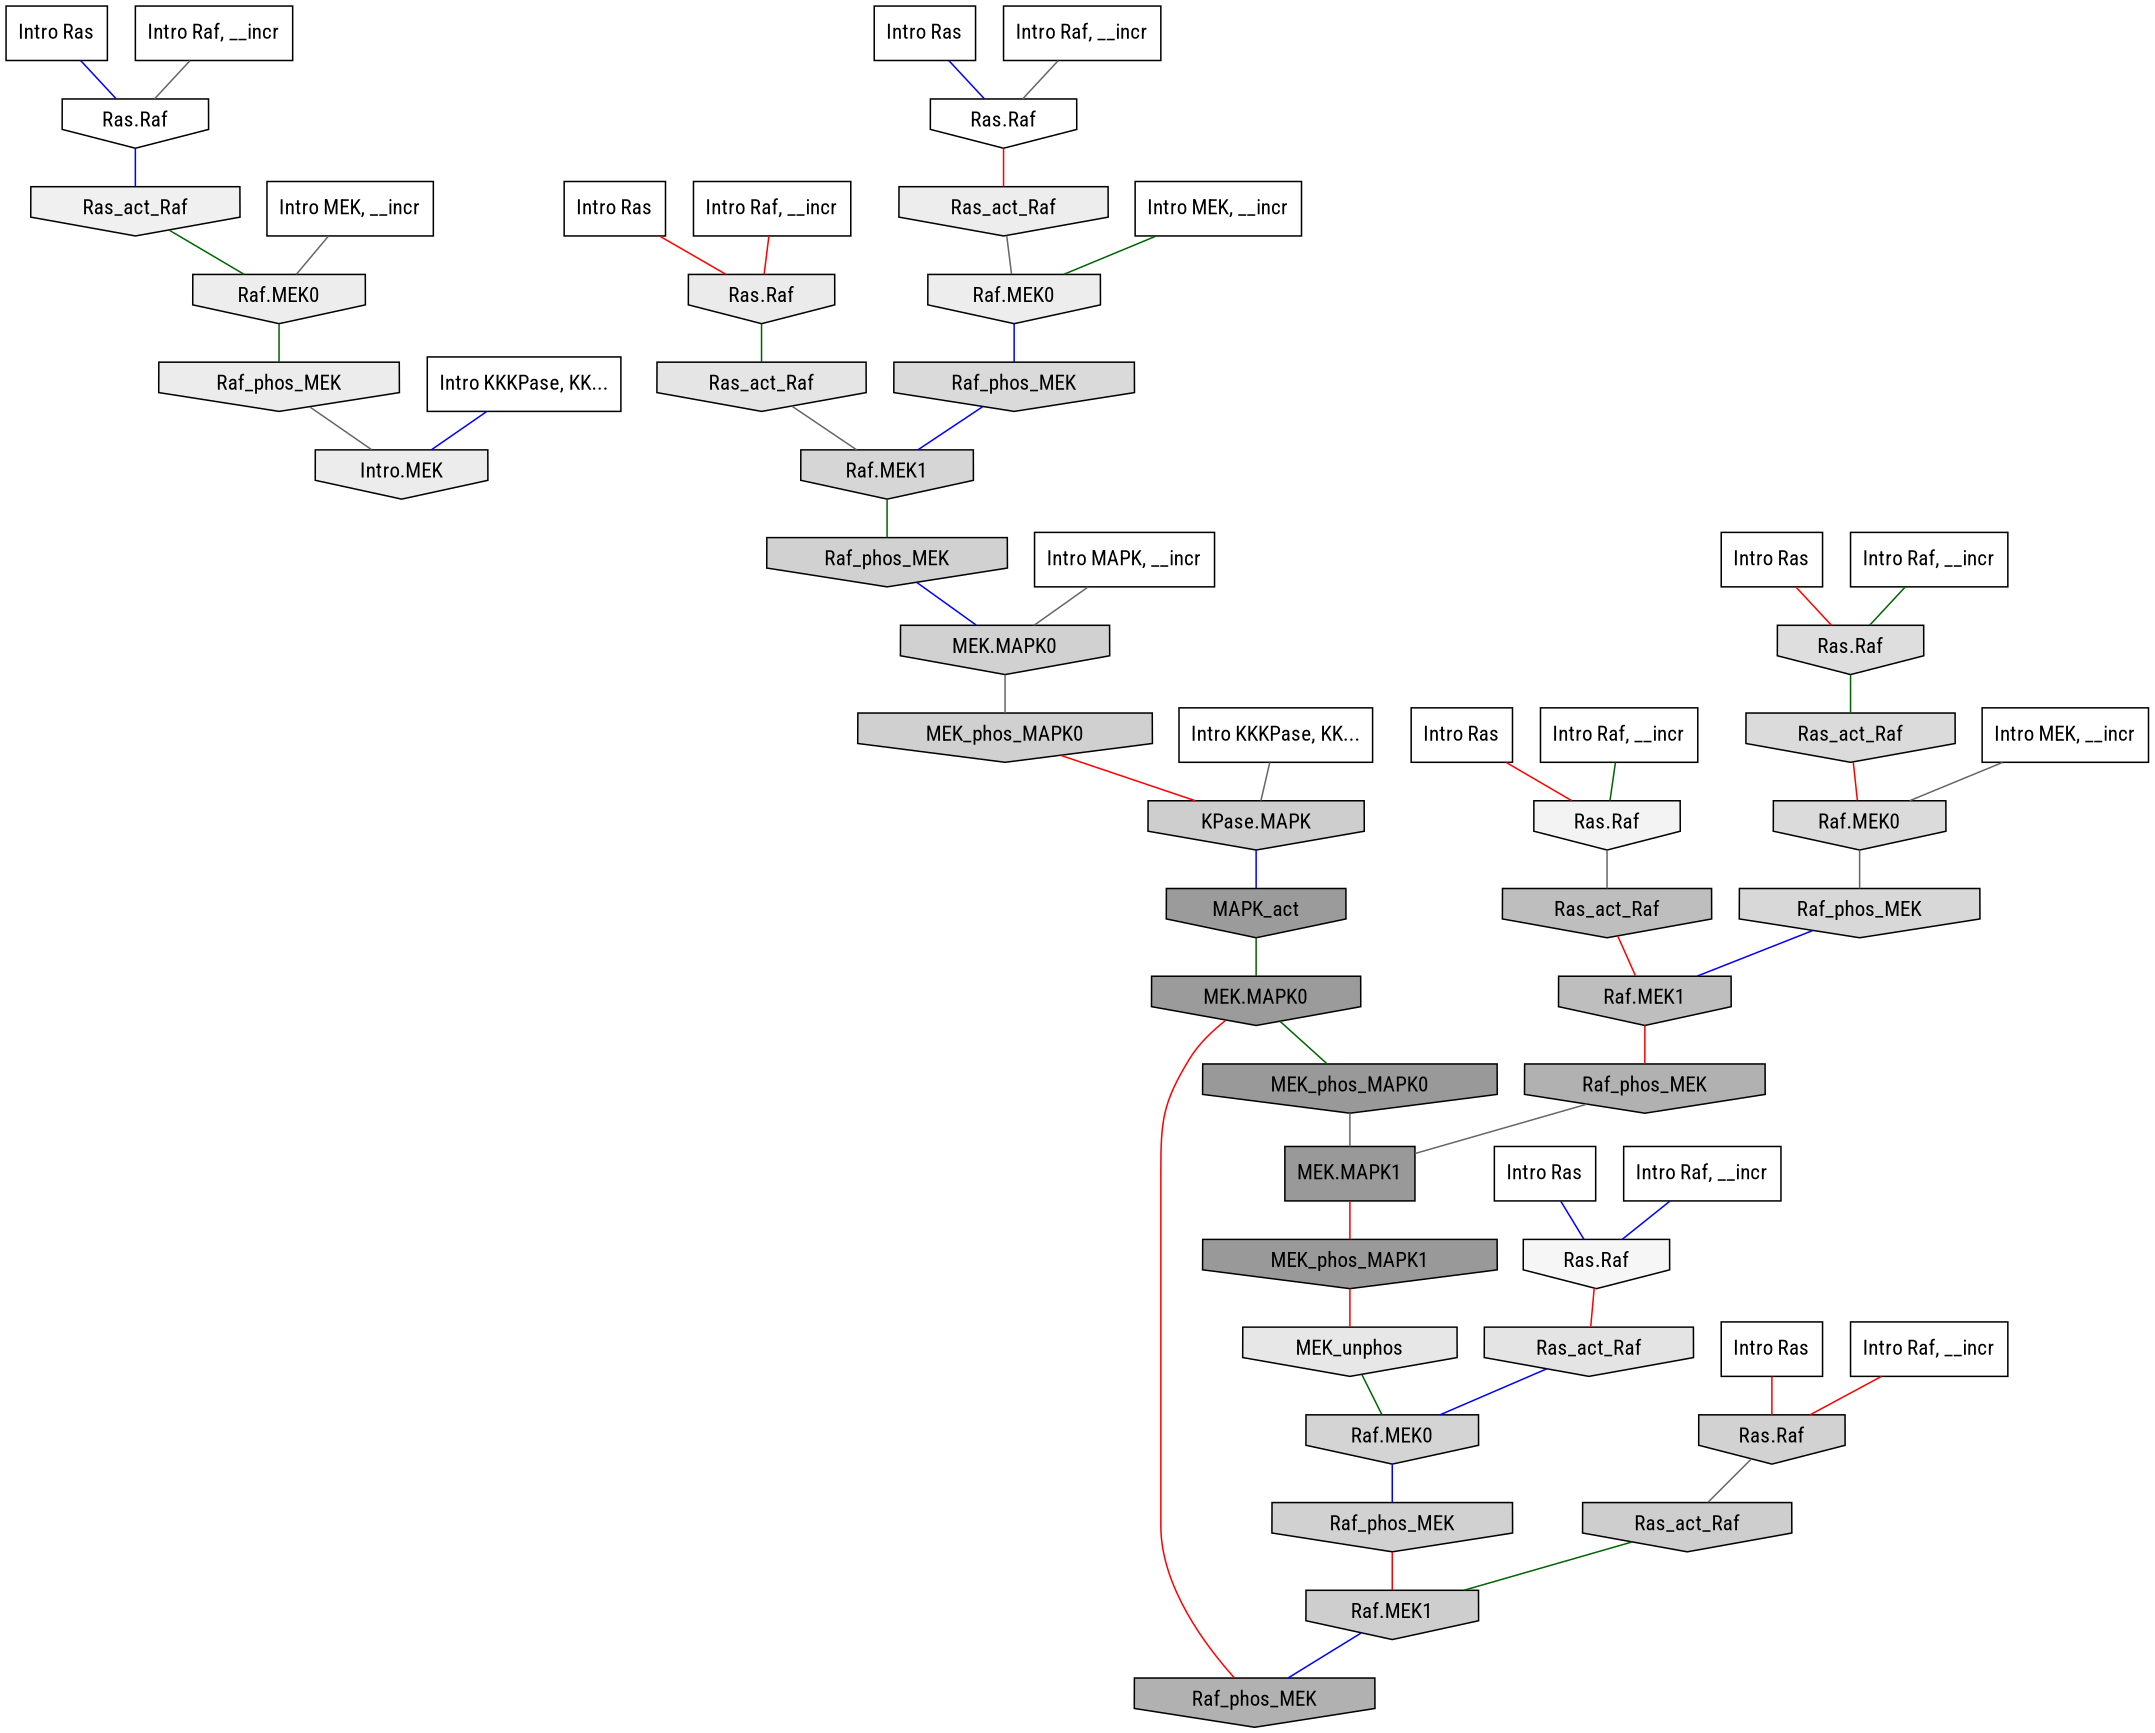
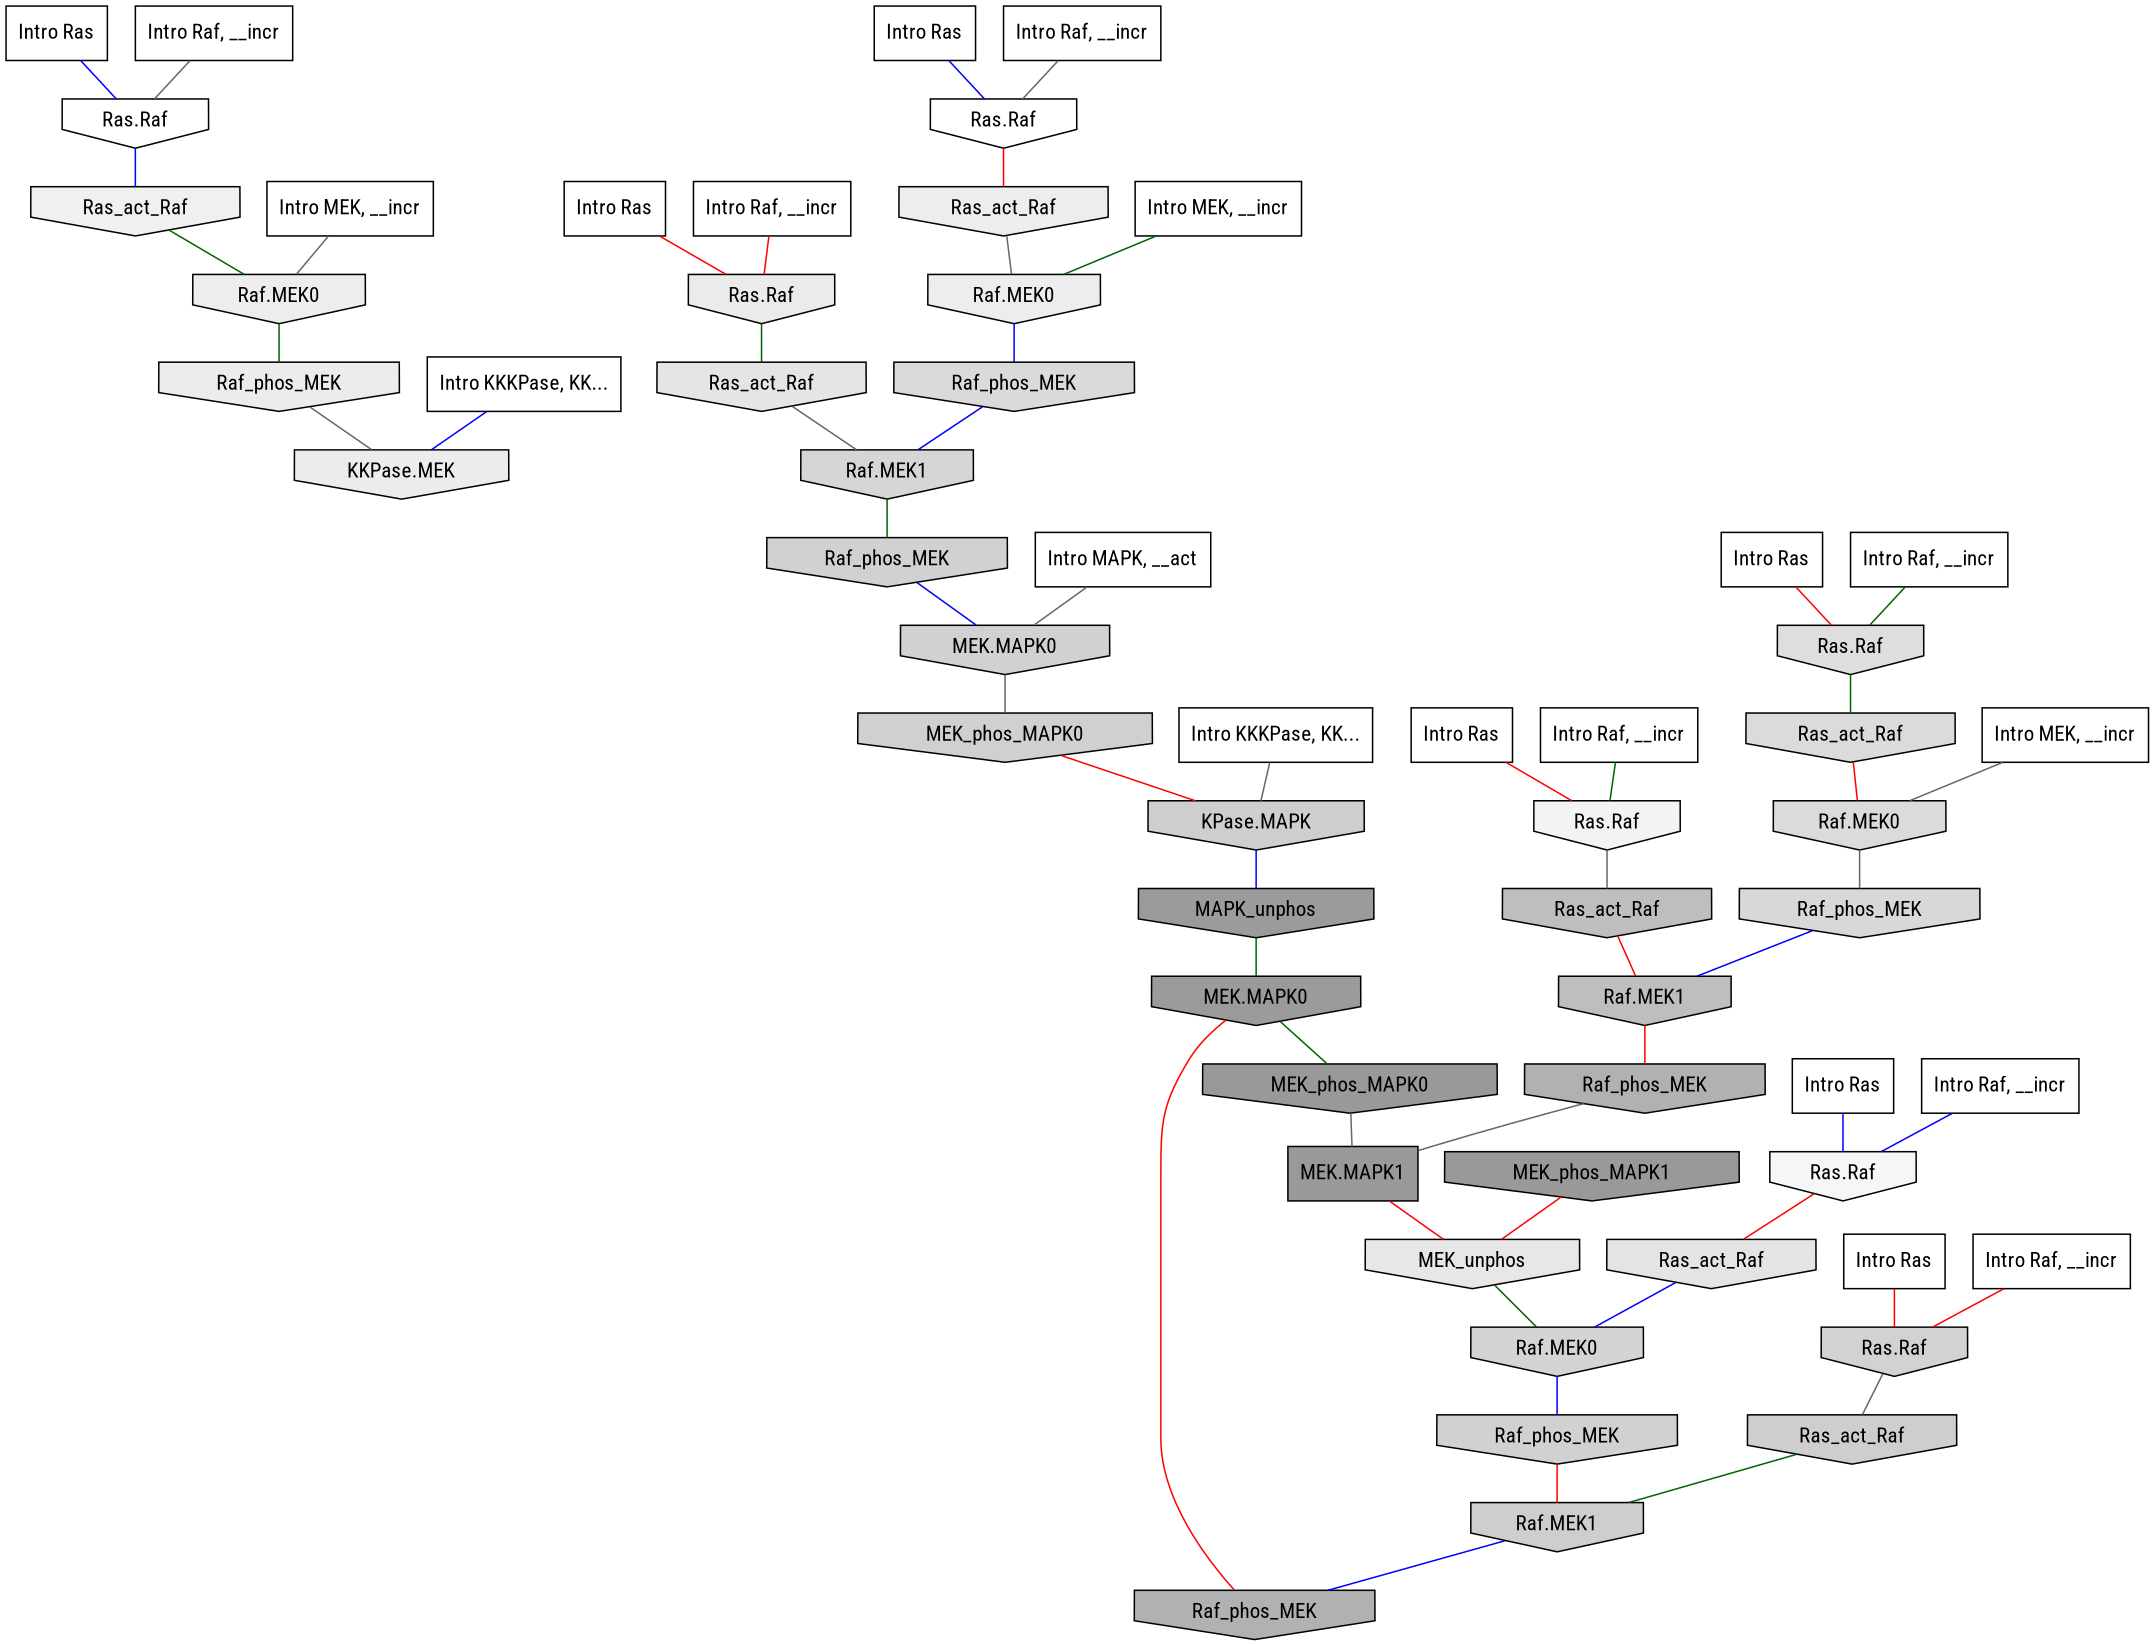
node "Intro.MEK": label "Intro.MEK" -> "KKPase.MEK"
node "Intro MAPK, __incr": label "Intro MAPK, __incr" -> "Intro MAPK, __act"
node "MAPK_act": label "MAPK_act" -> "MAPK_unphos"
edge "MEK.MAPK1" -- "MEK_phos_MAPK1": now "MEK.MAPK1" -- "MEK_unphos"
